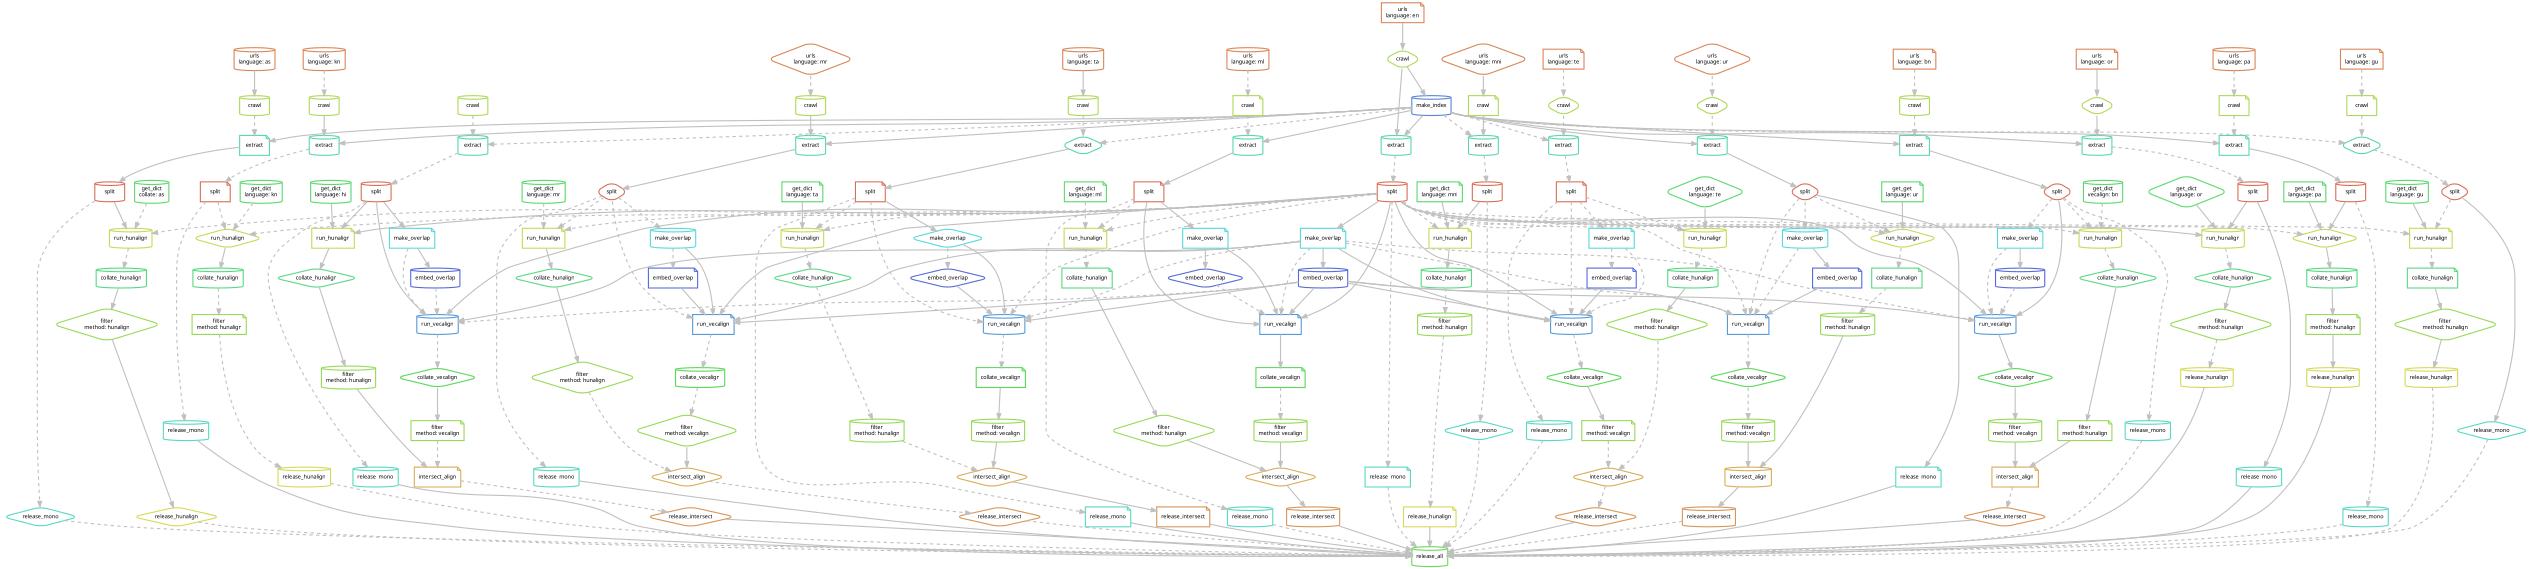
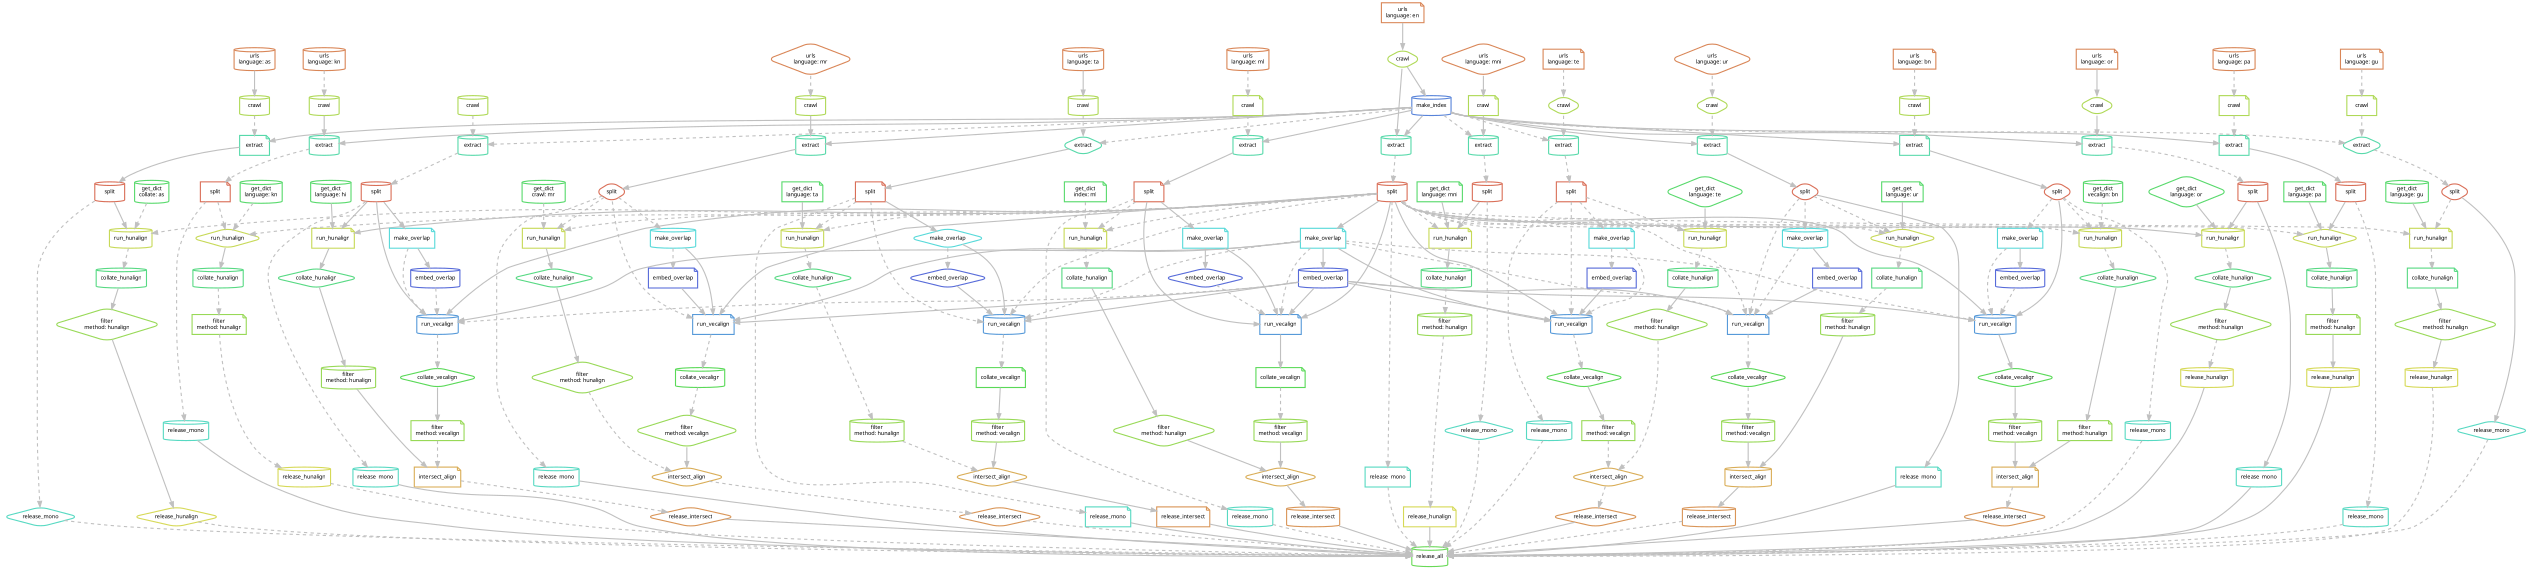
node "get_dict language: mr": label "get_dict language: mr" -> "get_dict crawl: mr"
node "get_dict language: ml": label "get_dict language: ml" -> "get_dict index: ml"
